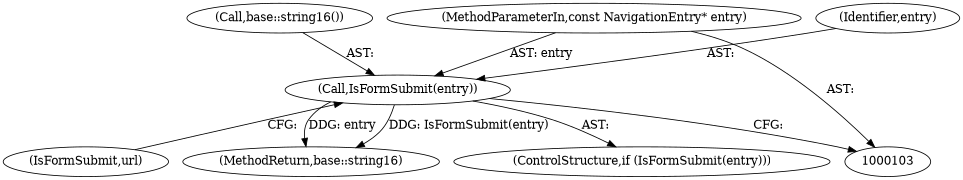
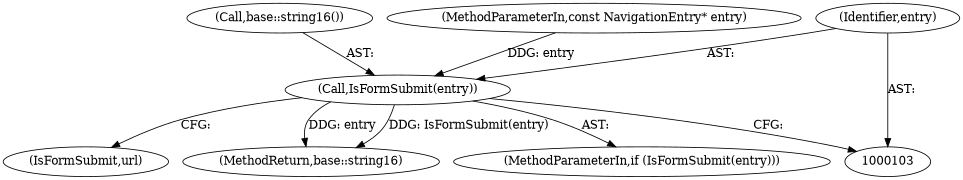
edge "(MethodParameterIn,const NavigationEntry* entry)" -> "(Call,IsFormSubmit(entry))": label "AST: entry" -> "DDG: entry"
edge "(MethodParameterIn,const NavigationEntry* entry)" -> "1000103": now "(Identifier,entry)" -> "1000103"
edge "(IsFormSubmit,url)" -> "(Call,IsFormSubmit(entry))": reversed
node "(ControlStructure,if (IsFormSubmit(entry)))": label "(ControlStructure,if (IsFormSubmit(entry)))" -> "(MethodParameterIn,if (IsFormSubmit(entry)))"
